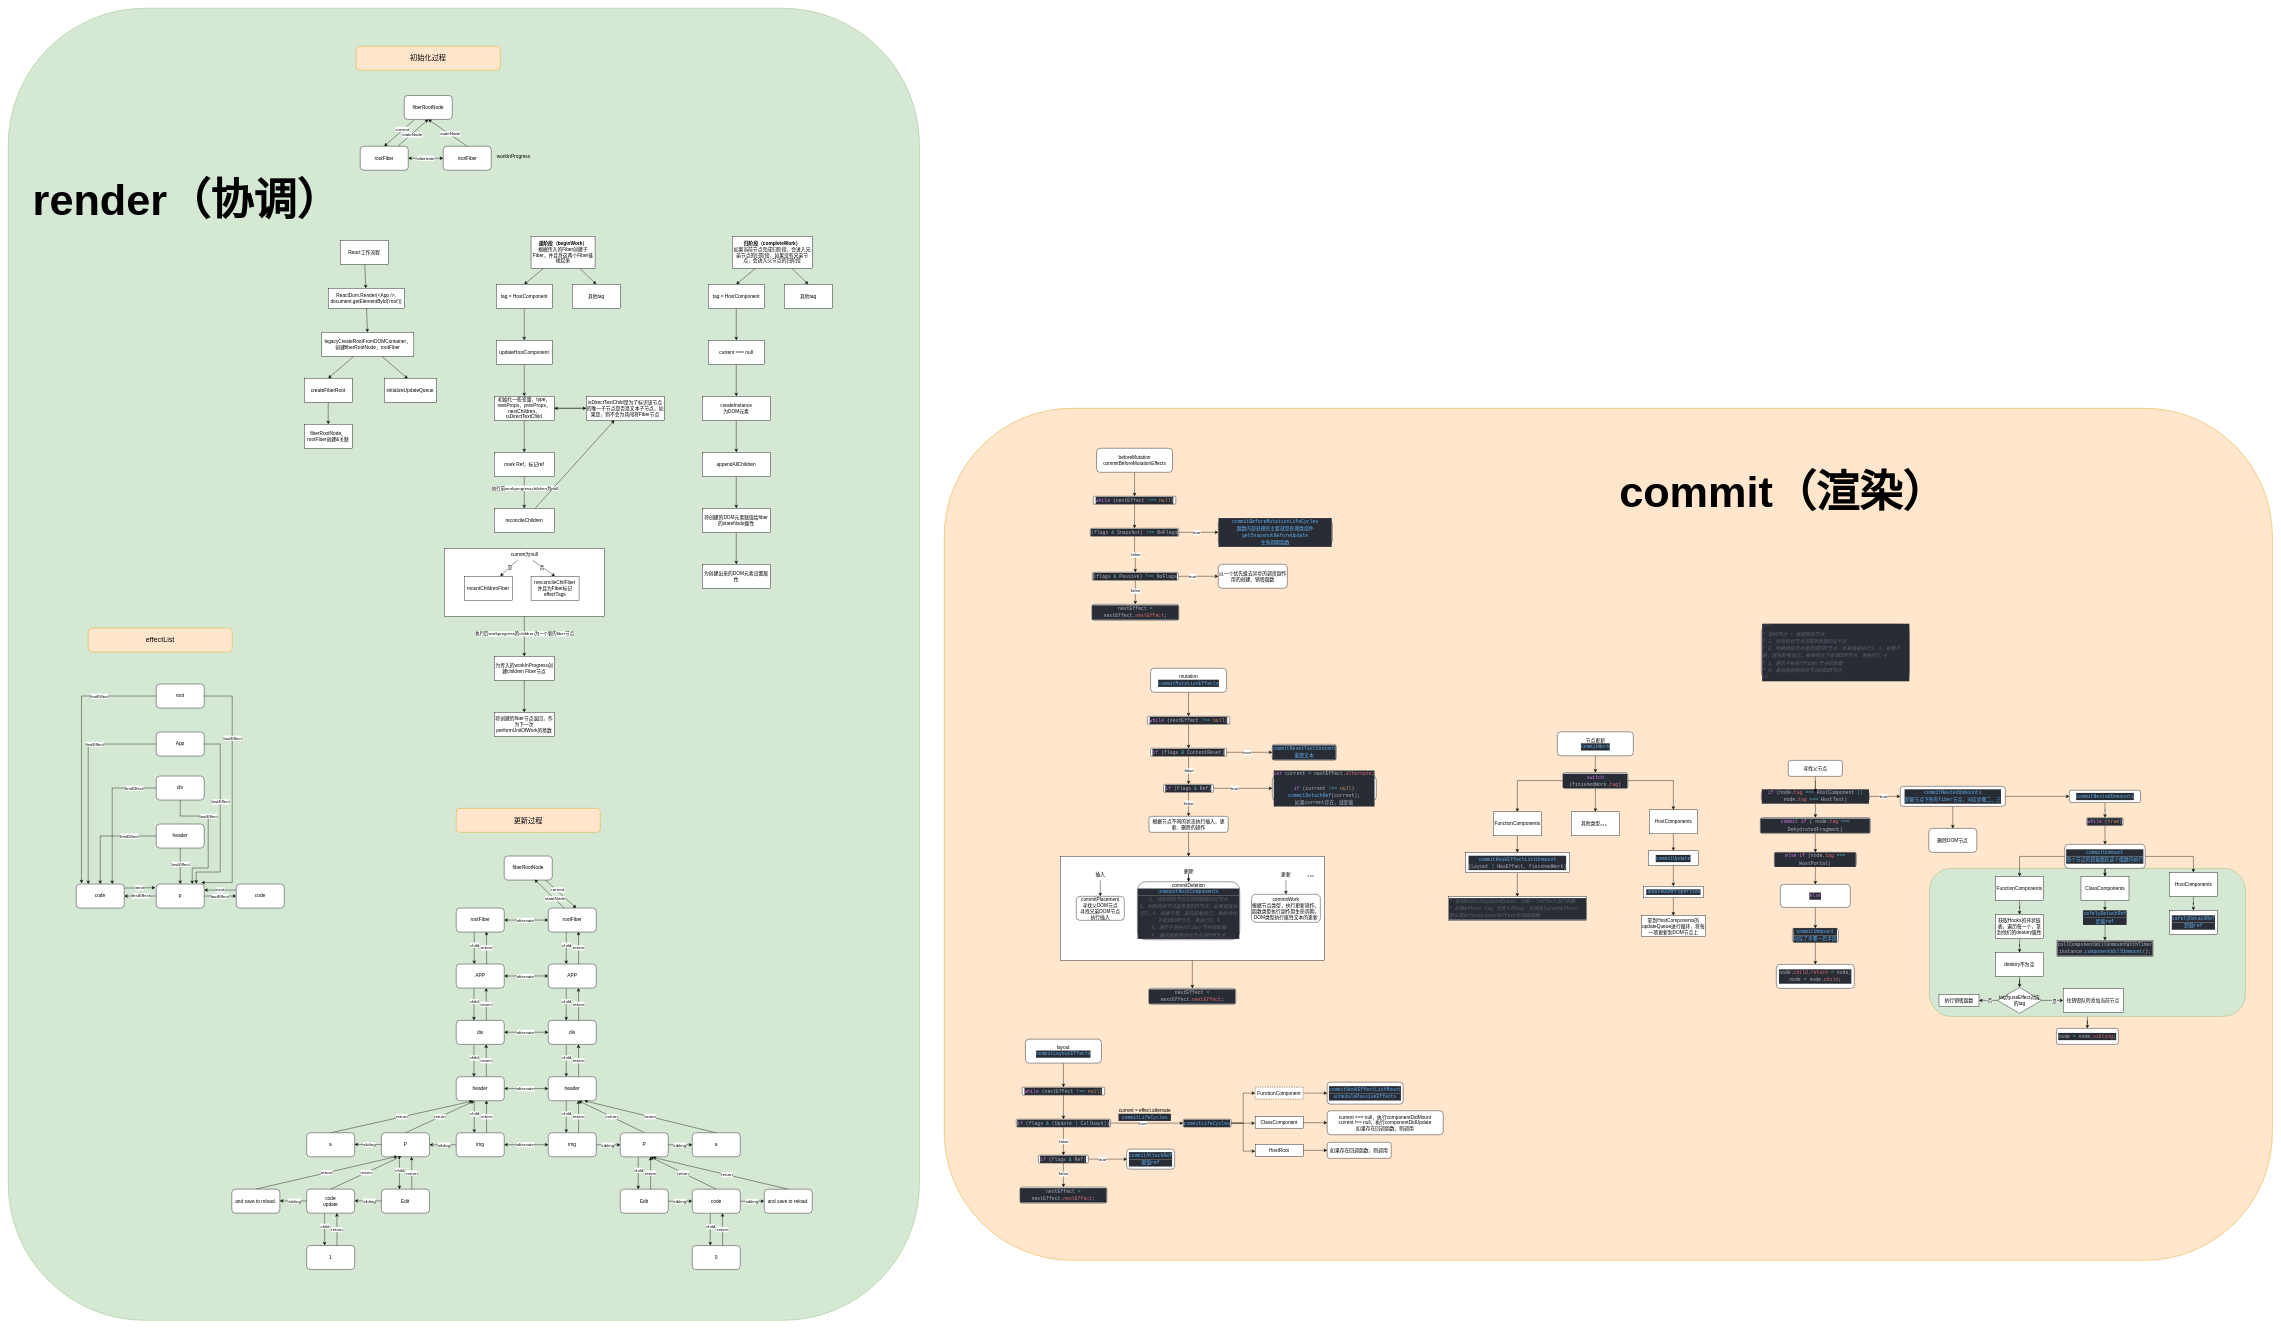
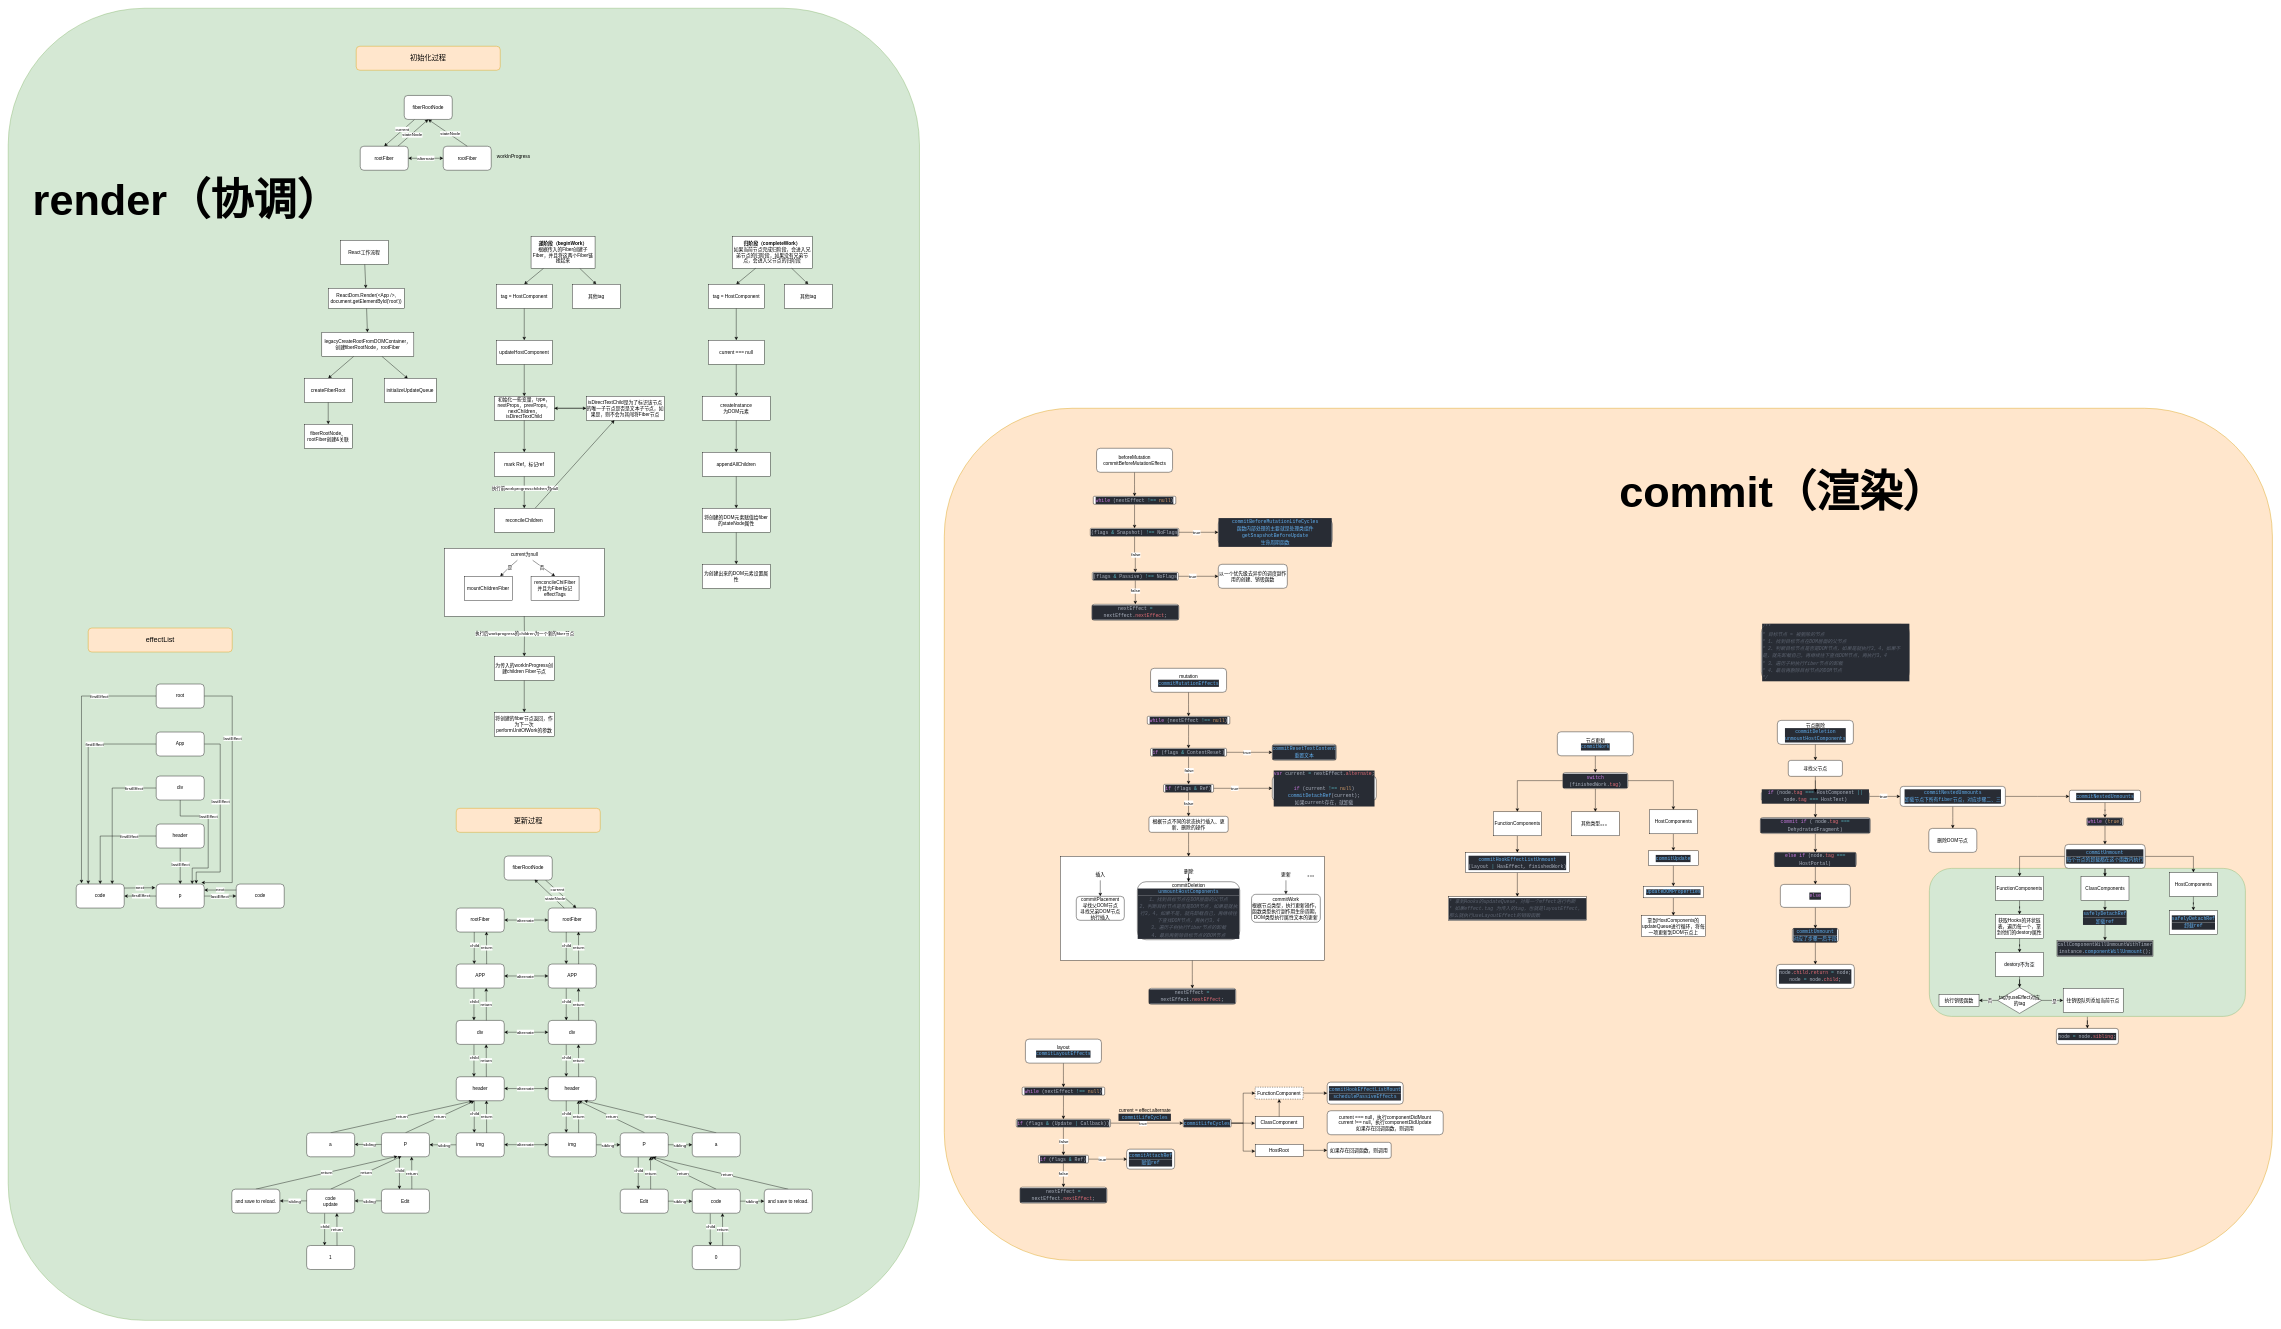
node "节点删除 commitDeletion unmountHostComponents": added
edge "节点删除 commitDeletion unmountHostComponents" -> "寻找父节点": added
edge "ClassComponent" -> "current === null，执行componentDidMount current !== null，执行componentDidUpdate 如果存在回调函数，则调用": now "ClassComponent" -> "FunctionComponent"
